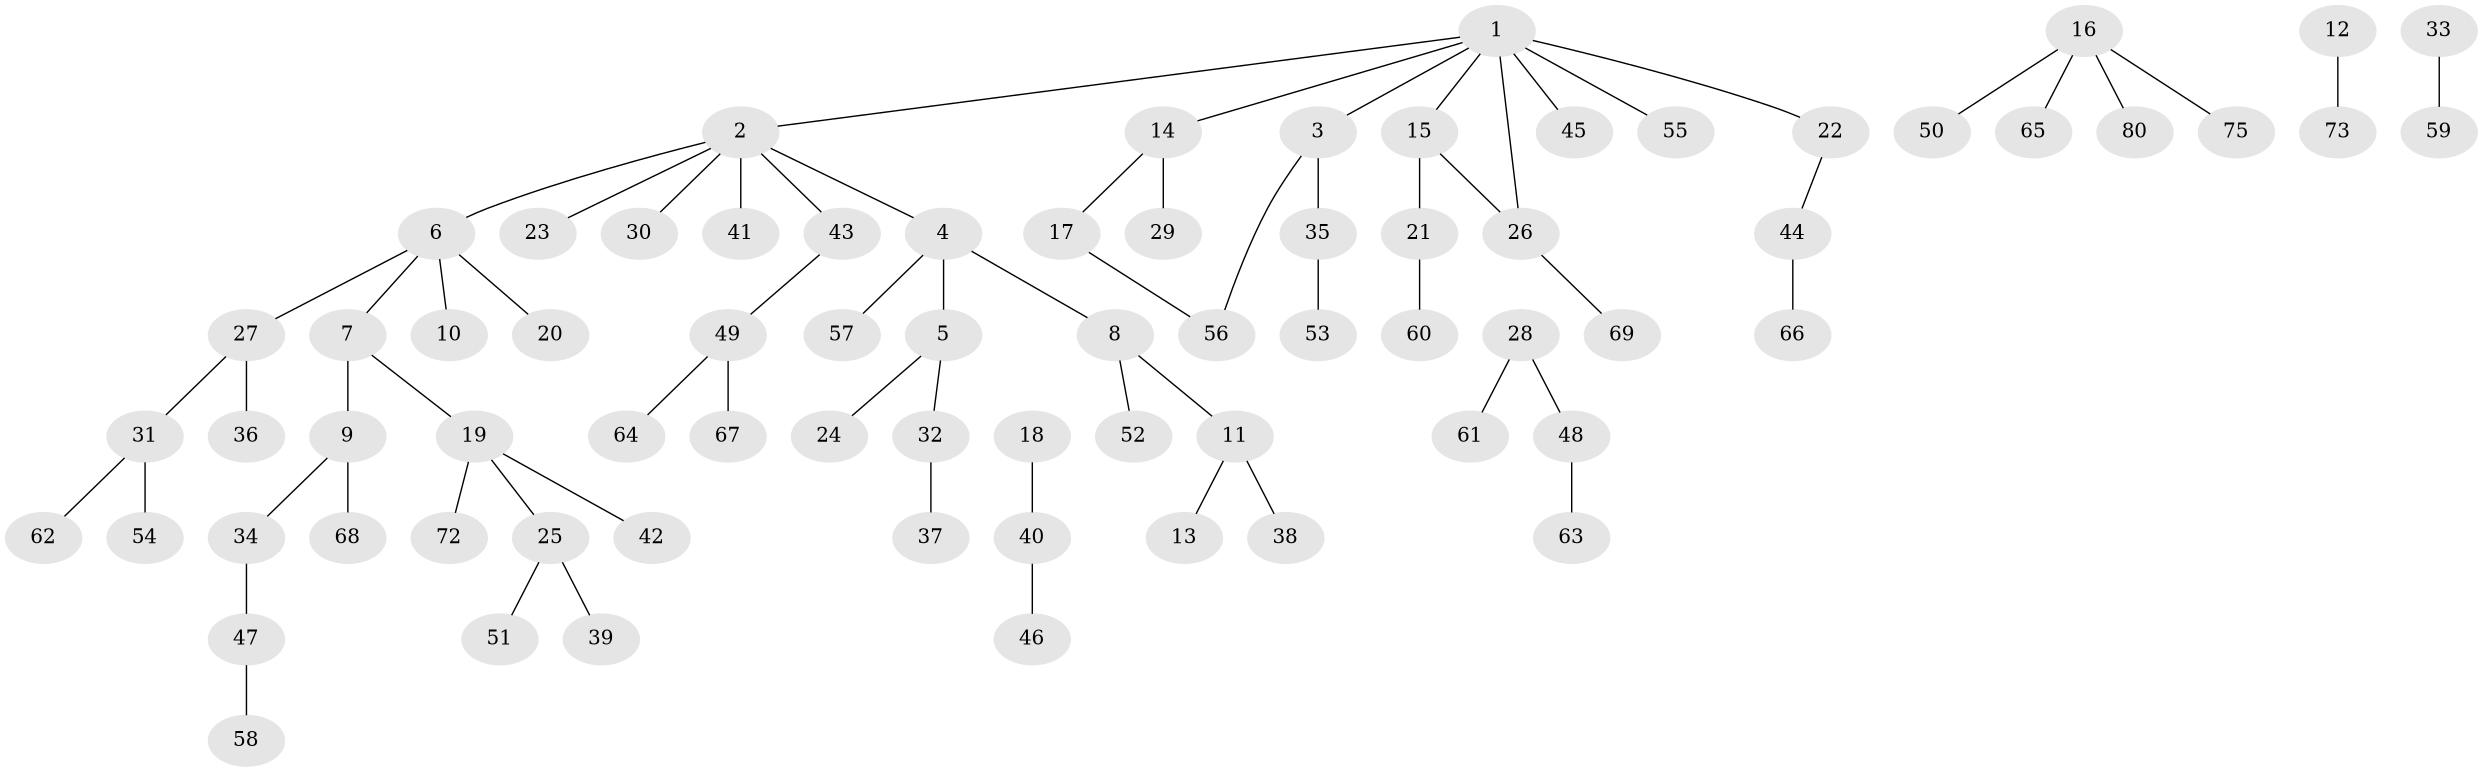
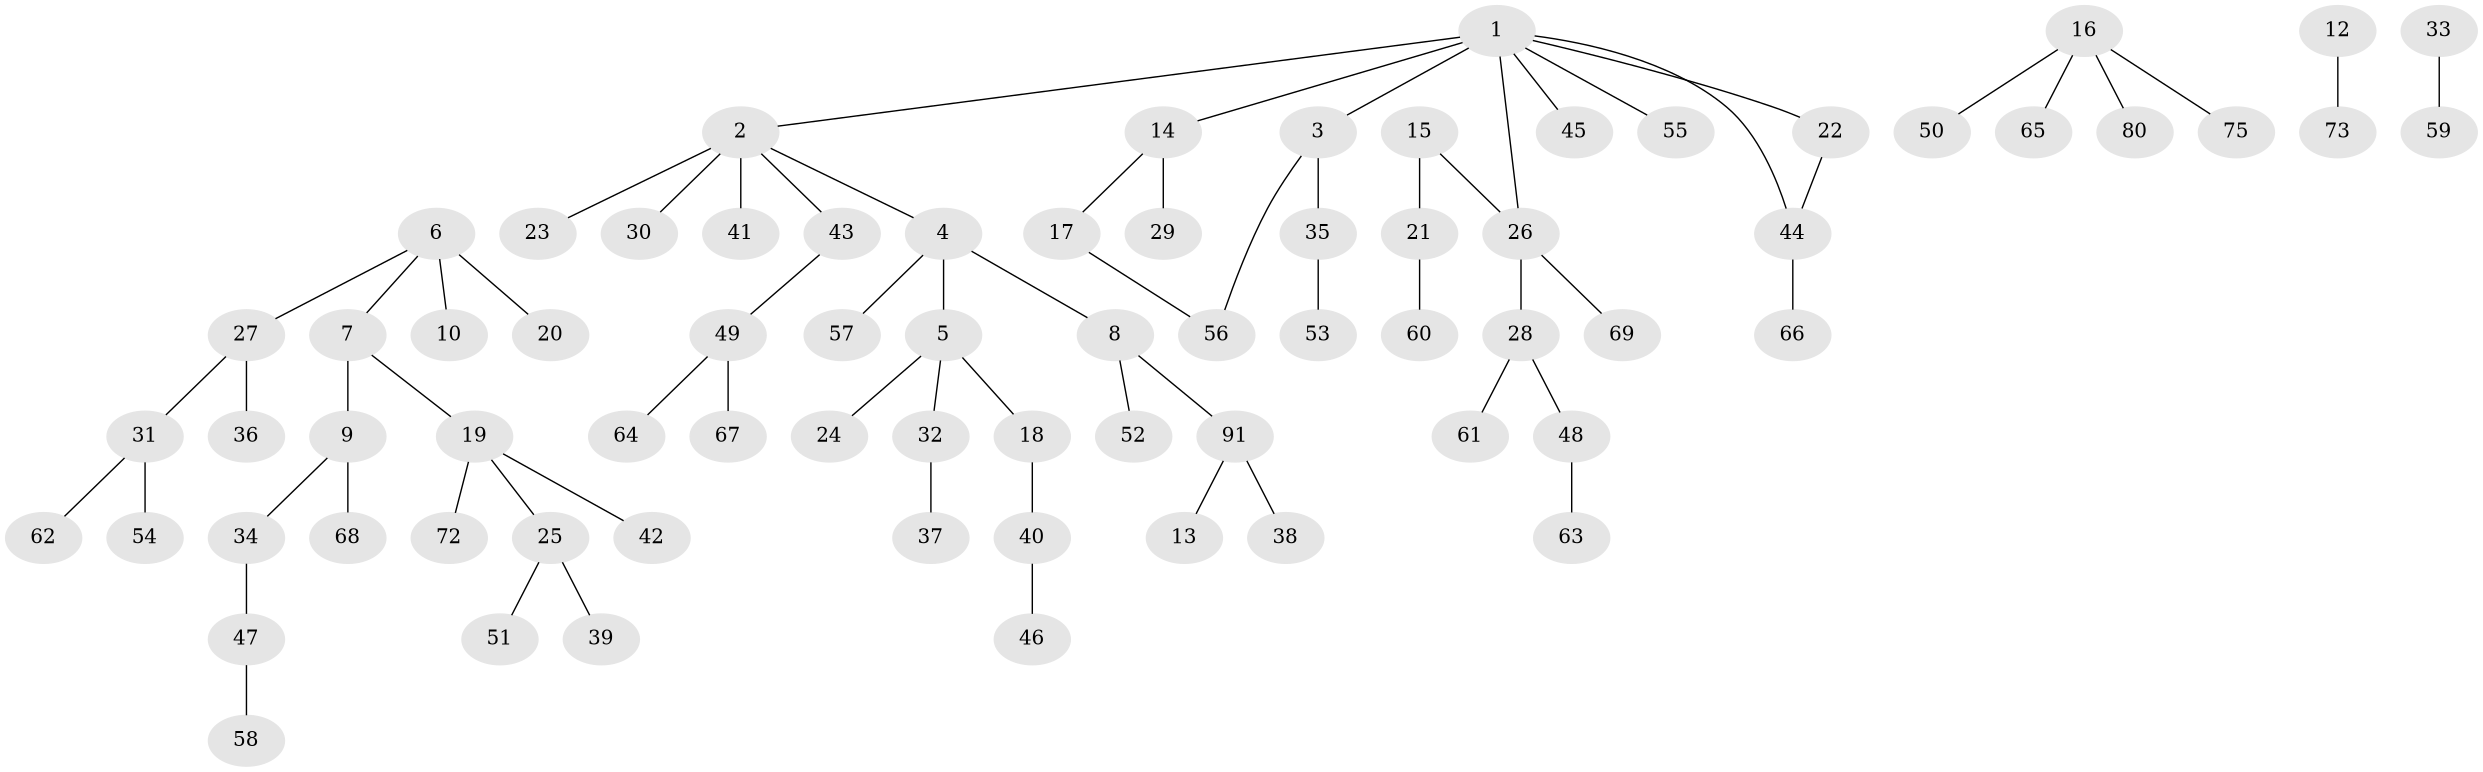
edge "1" -- "15": now "1" -- "44"
edge "2" -- "6": removed
edge "26" -- "28": added
edge "5" -- "18": added
node "11": label "11" -> "91"
